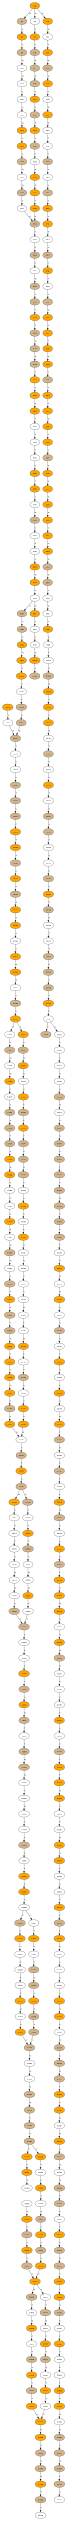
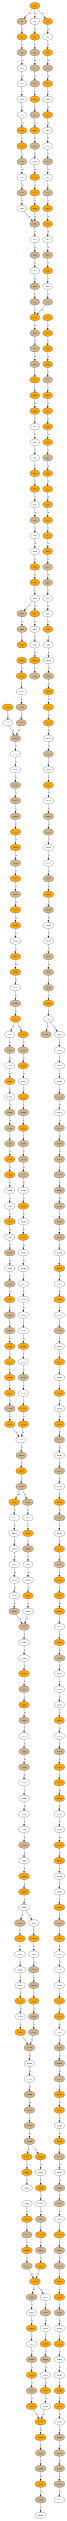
edge "S51" -> "S53": now "S51" -> "S52"
edge "S96" -> "S99": removed, label "G"
